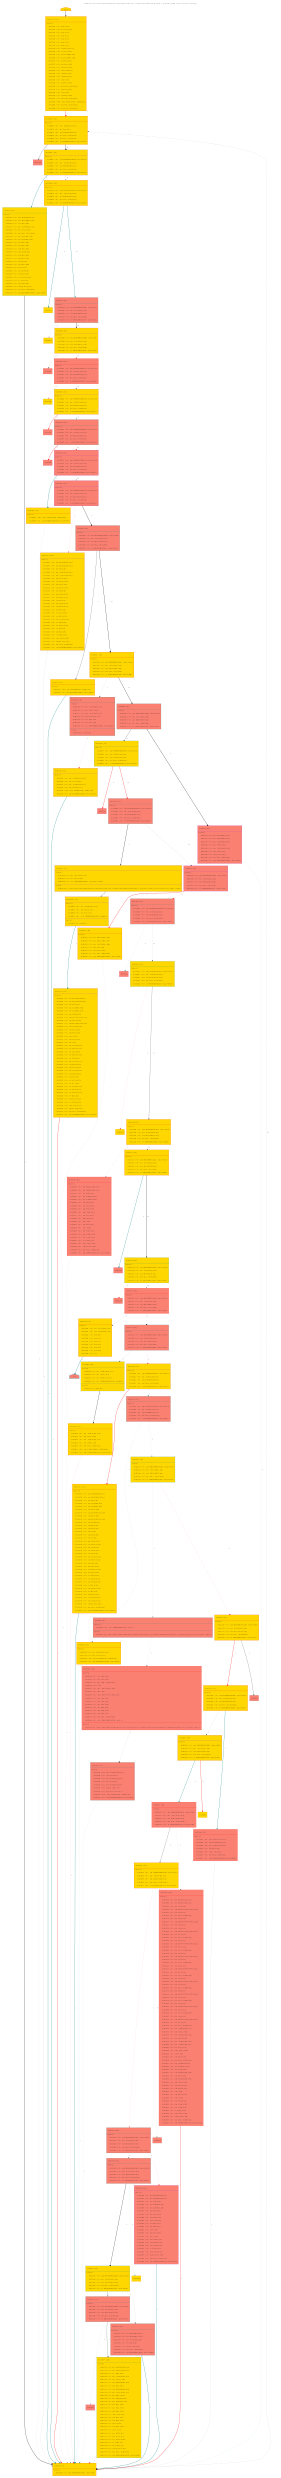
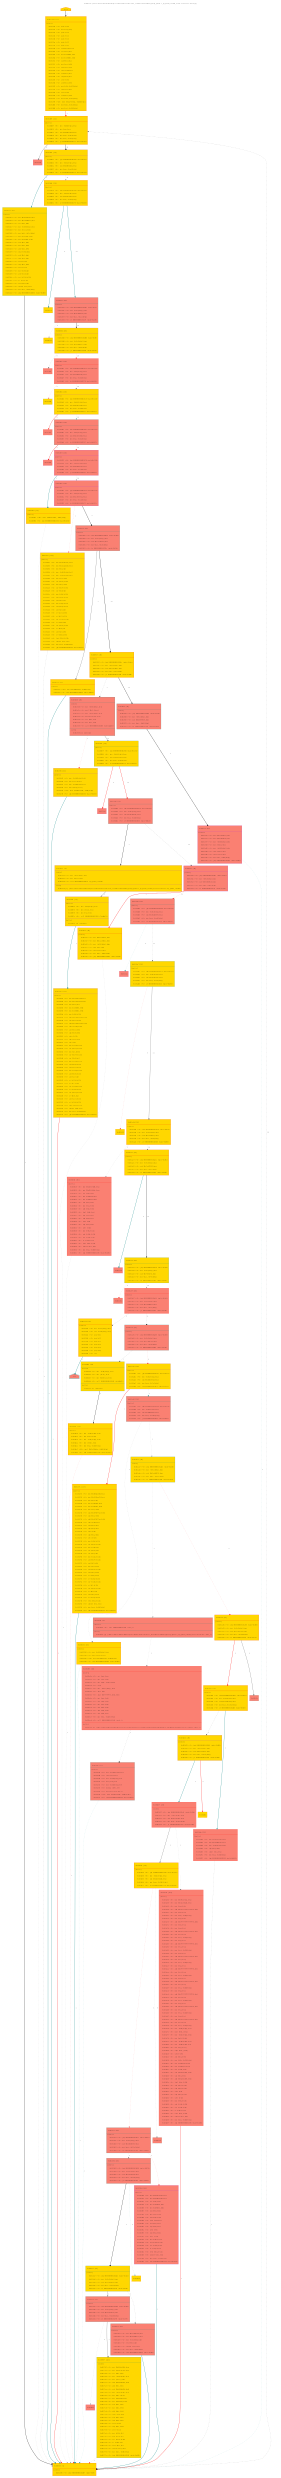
edge "0x401963 [28]" -> "0x40197f [28]": now "0x401e38 [29]" -> "0x40197f [28]"
